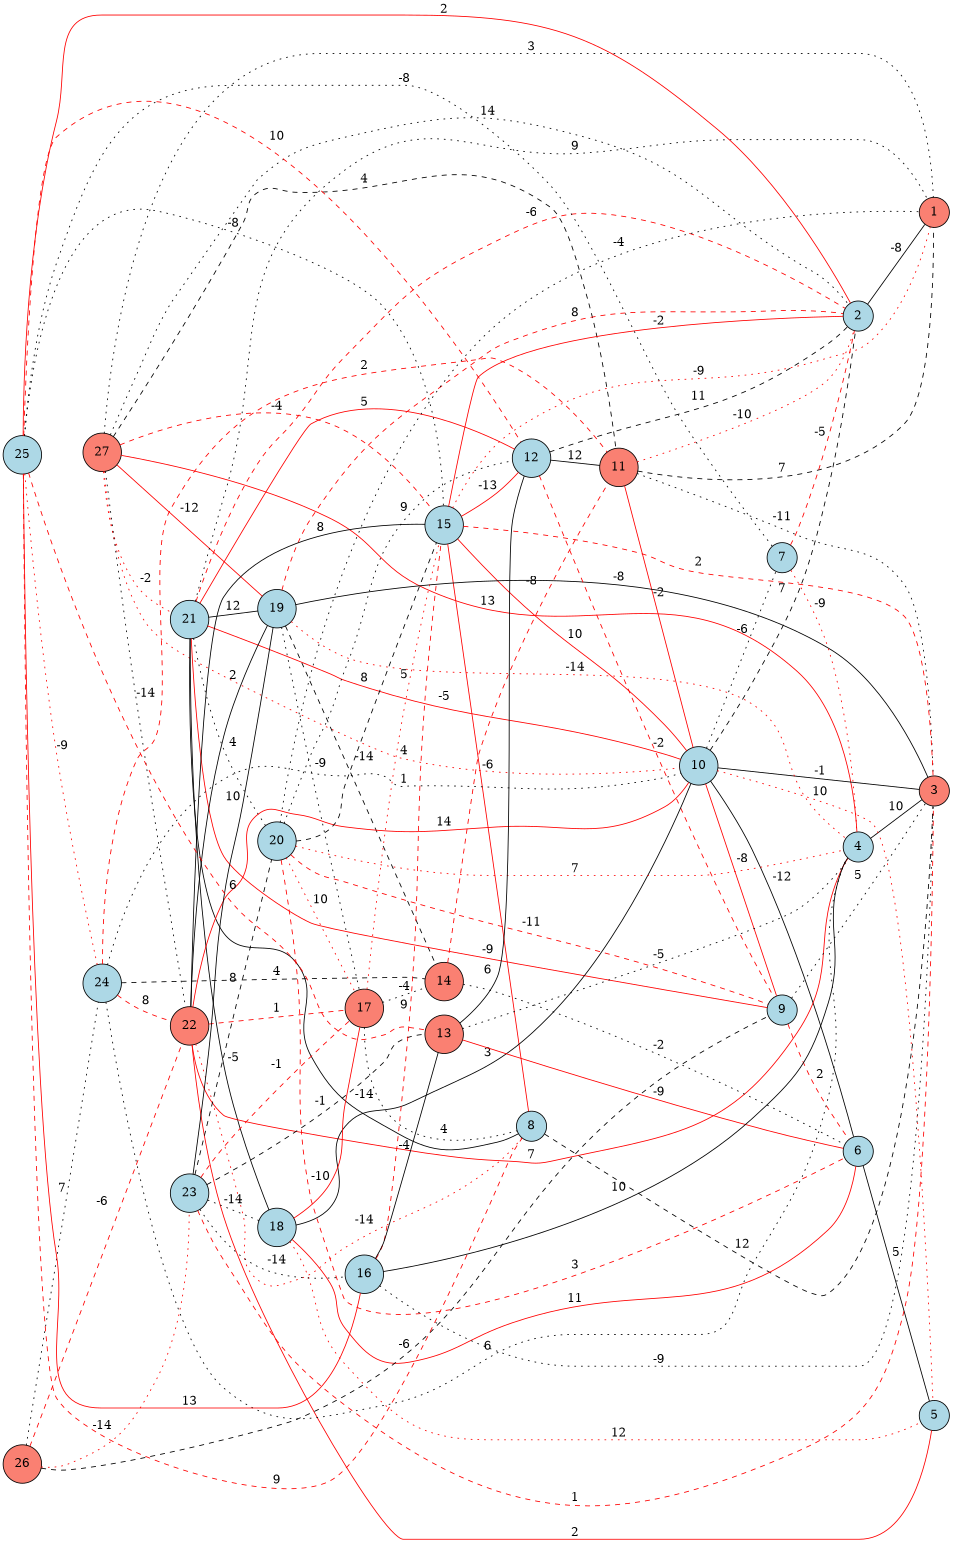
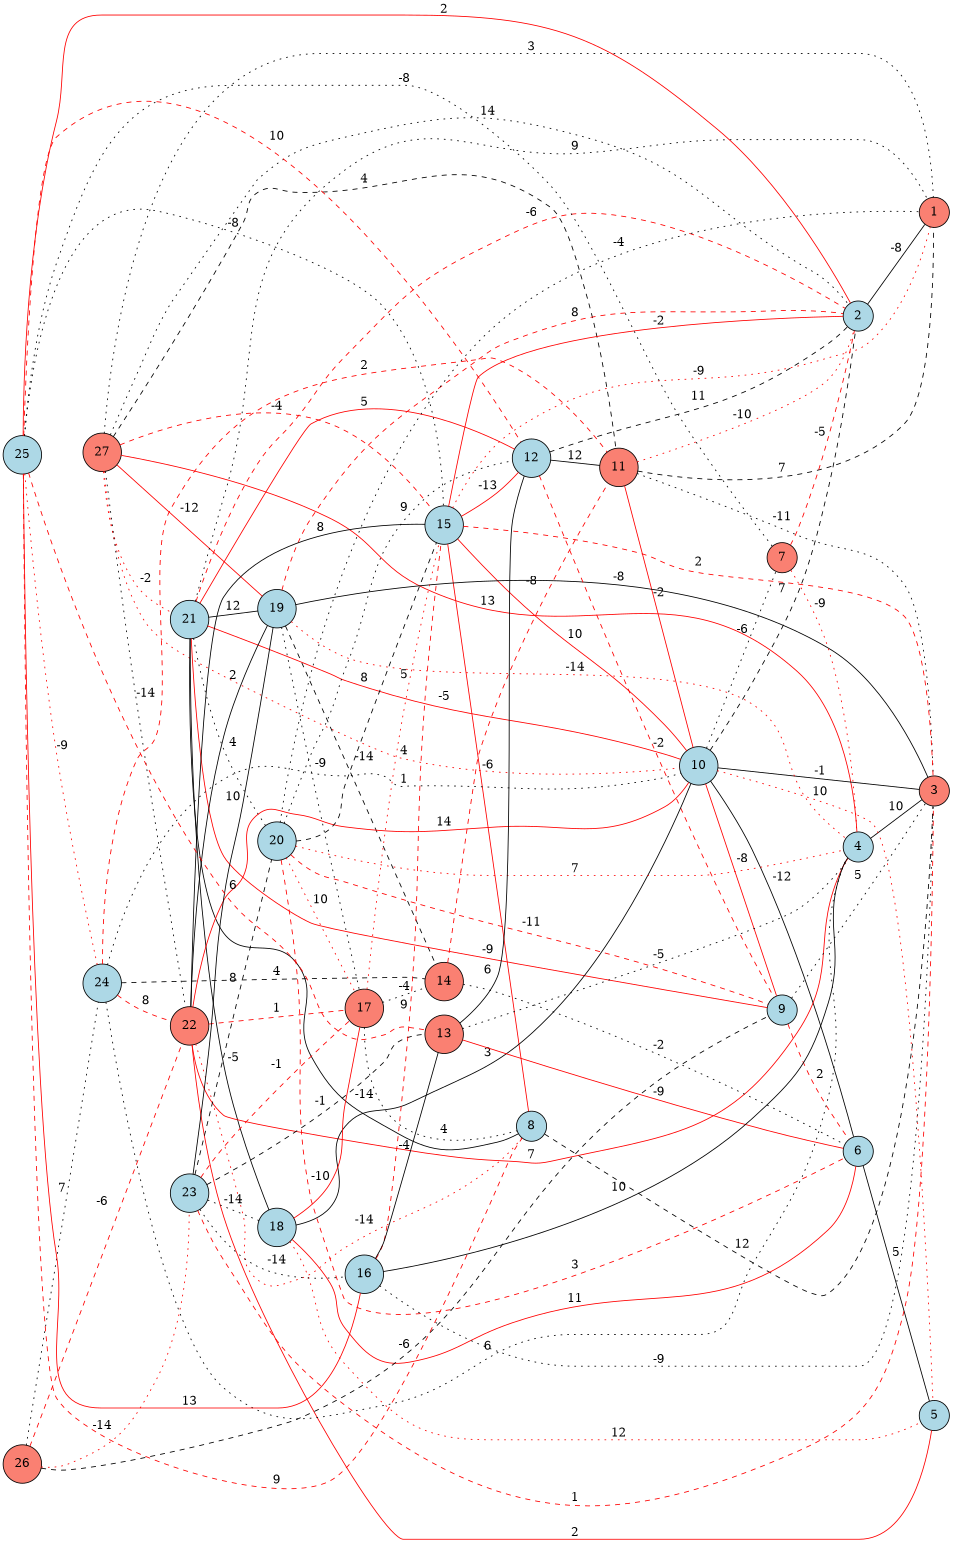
node "7": fillcolor lightblue -> salmon
